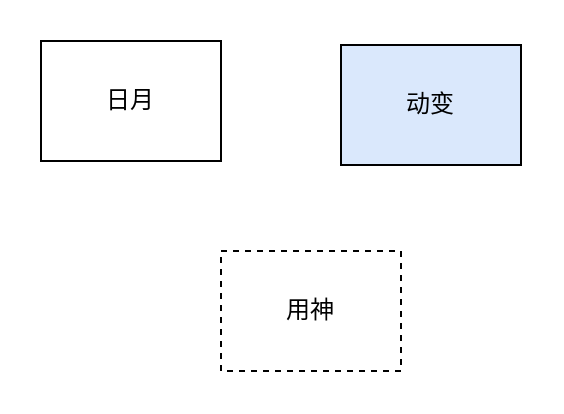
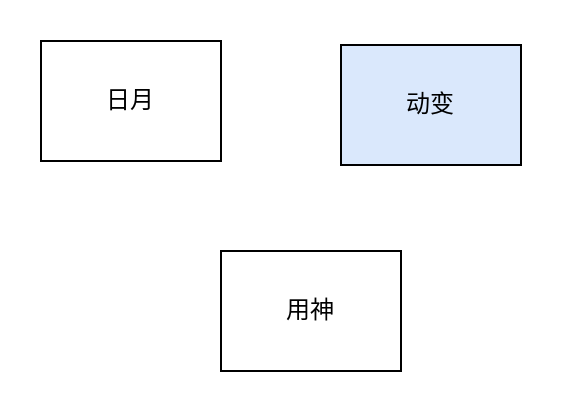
node "用神": style dashed -> solid
